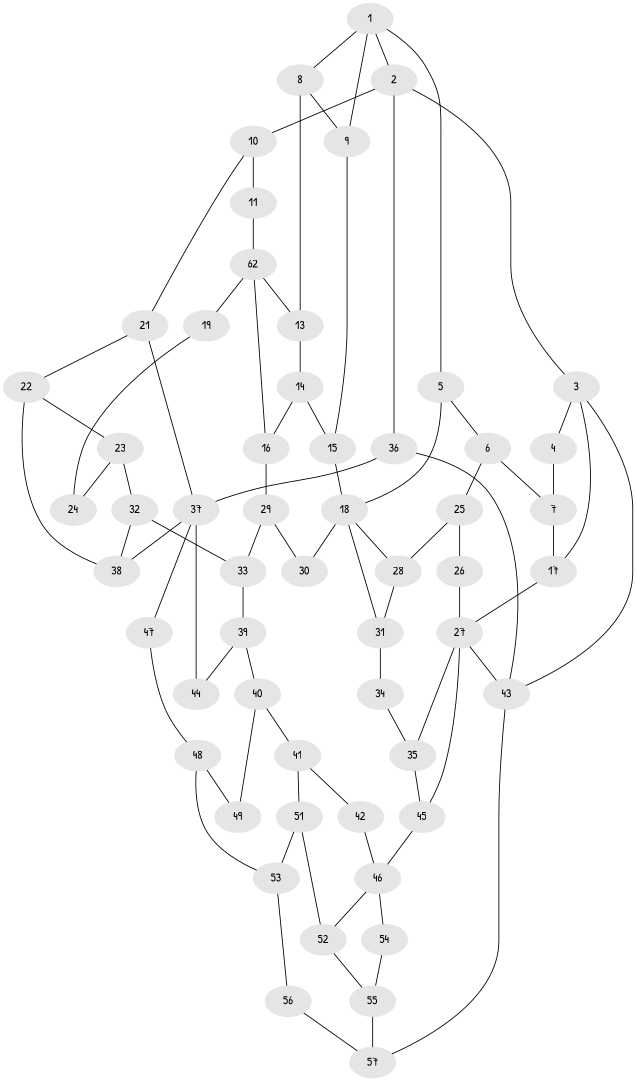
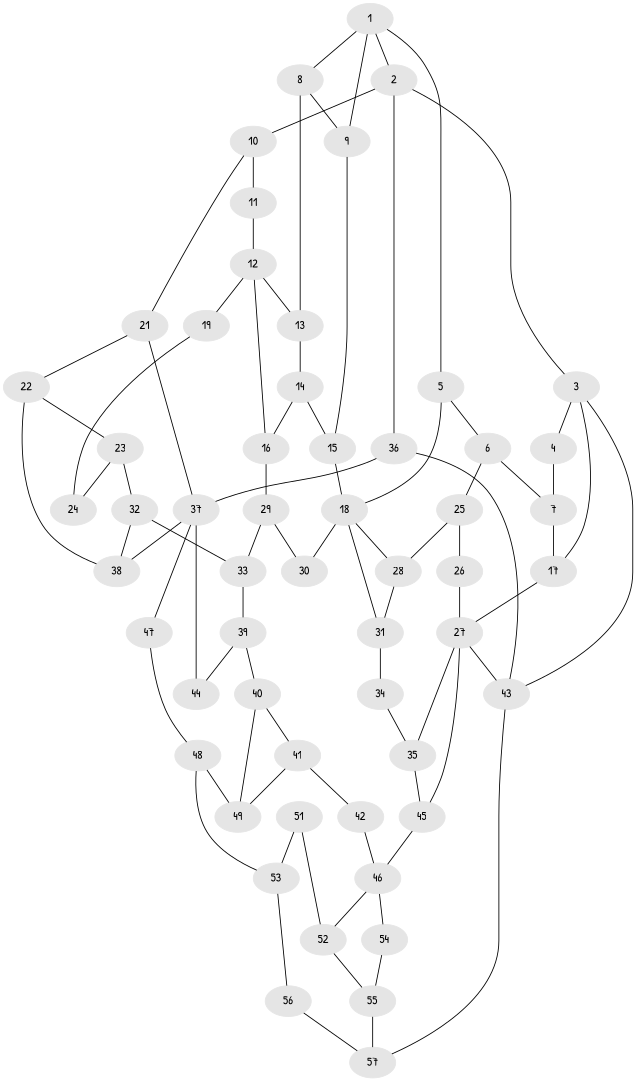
node "62": label "62" -> "12"
edge "41" -- "51": now "41" -- "49"
